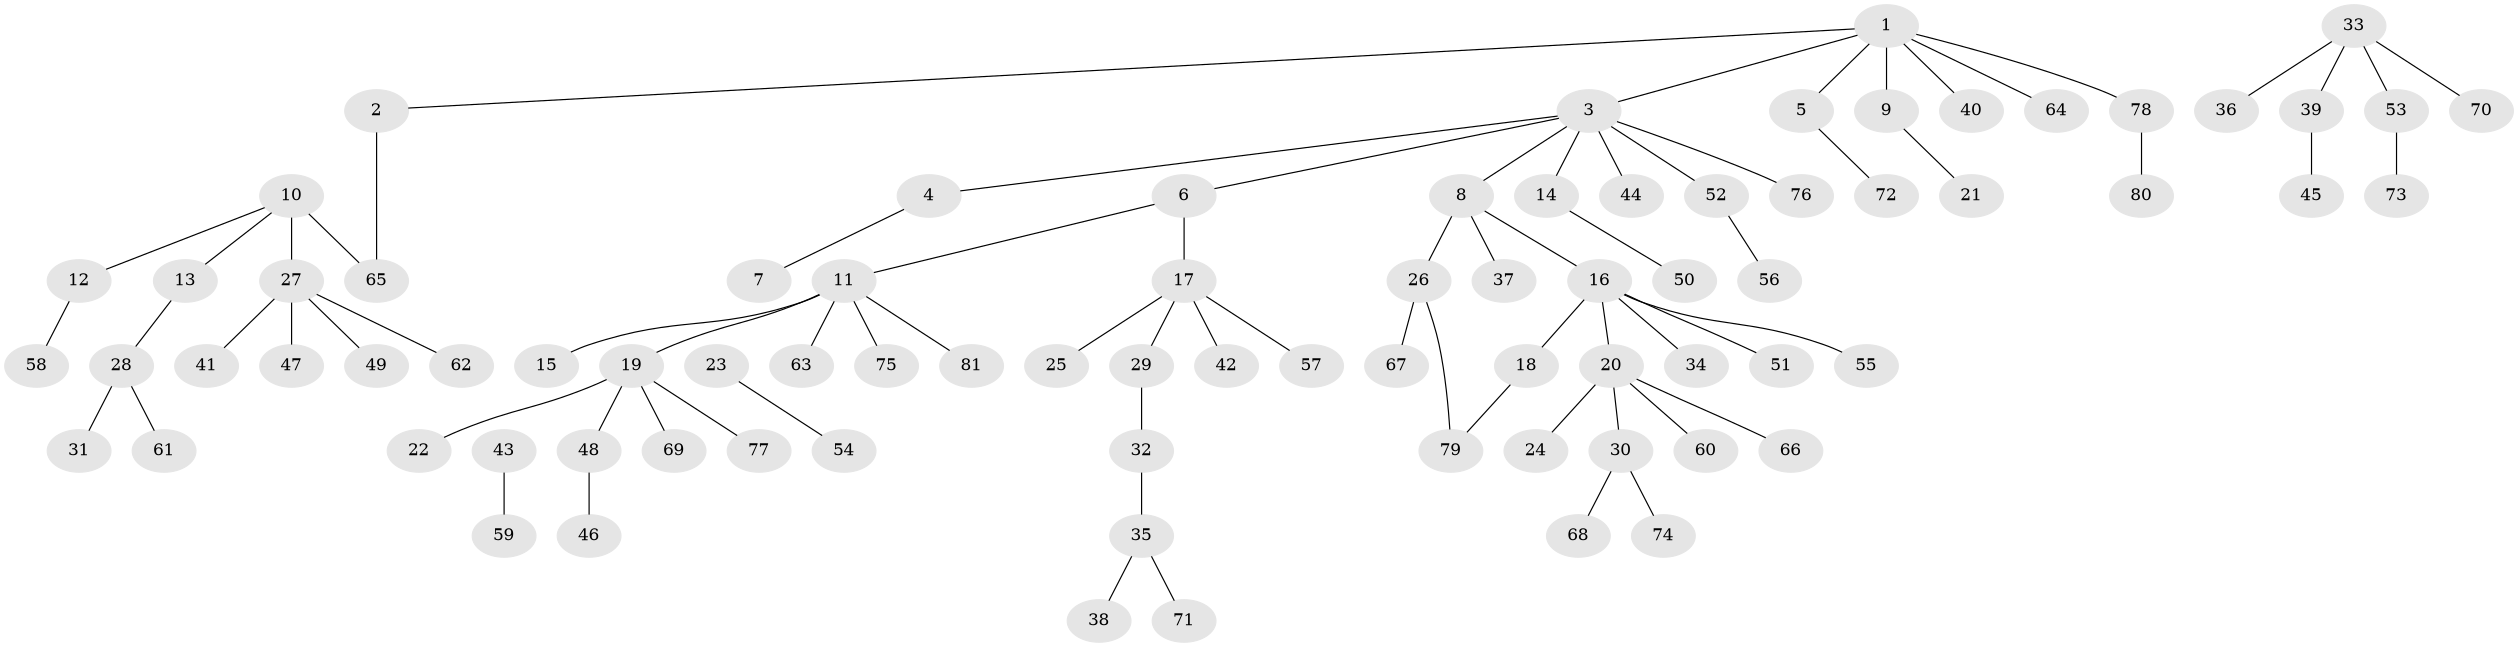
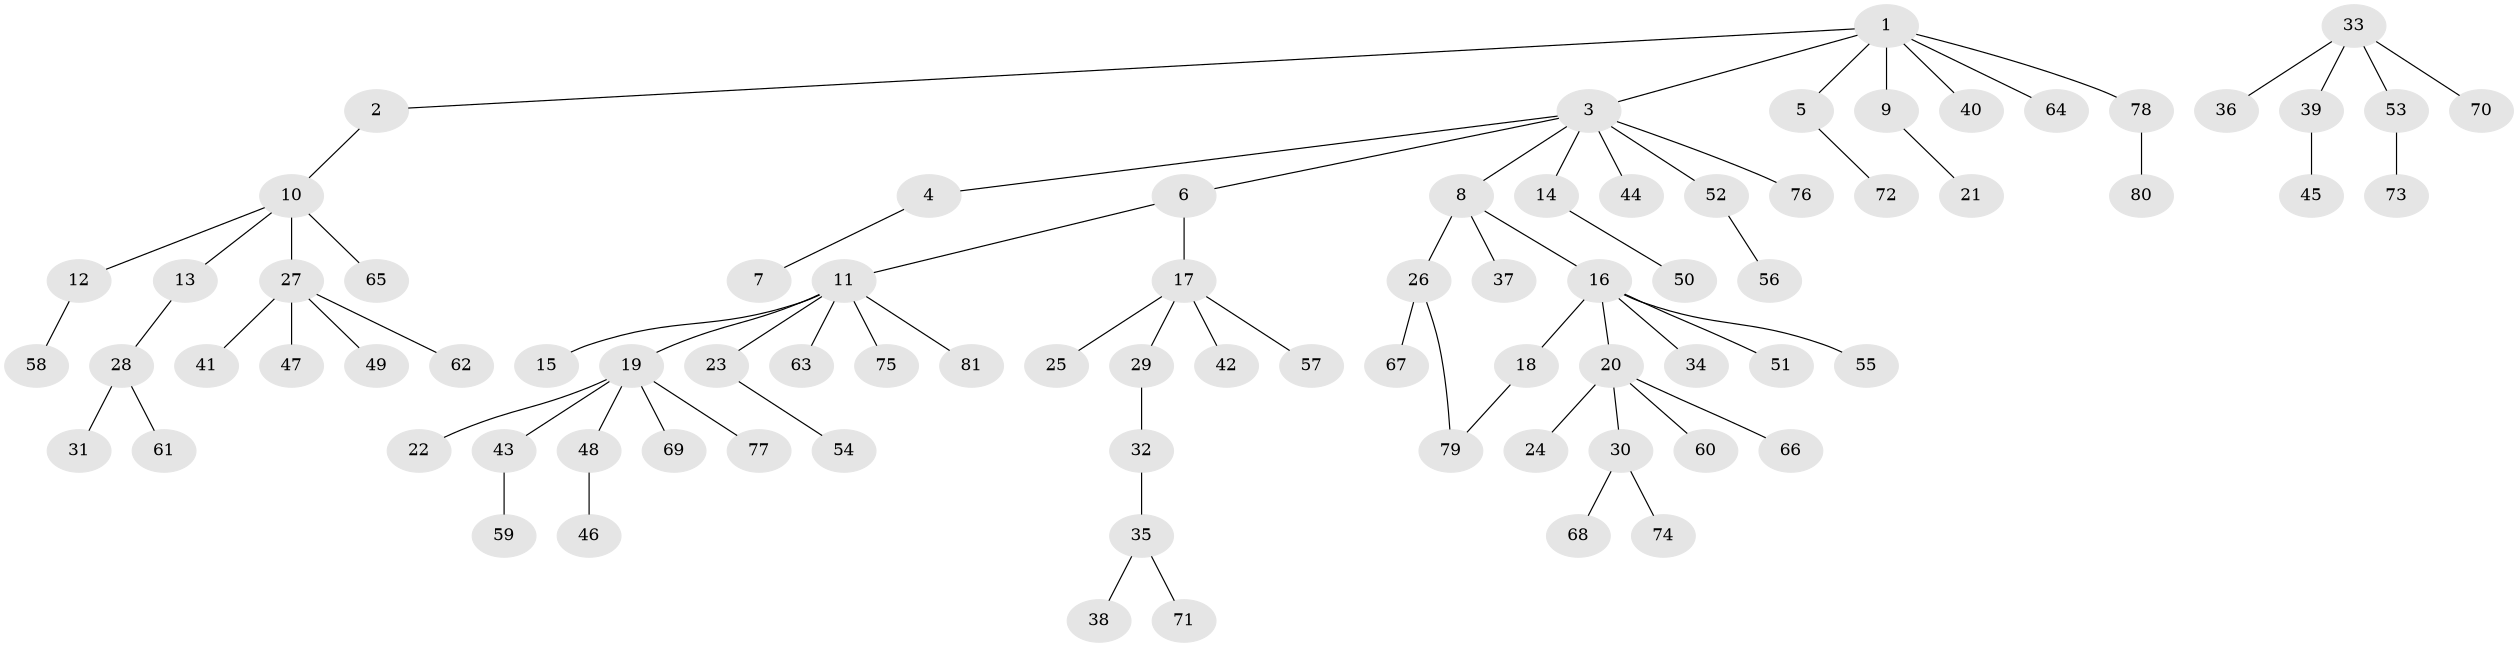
edge "2" -- "65": now "2" -- "10"
edge "11" -- "23": added
edge "19" -- "43": added
